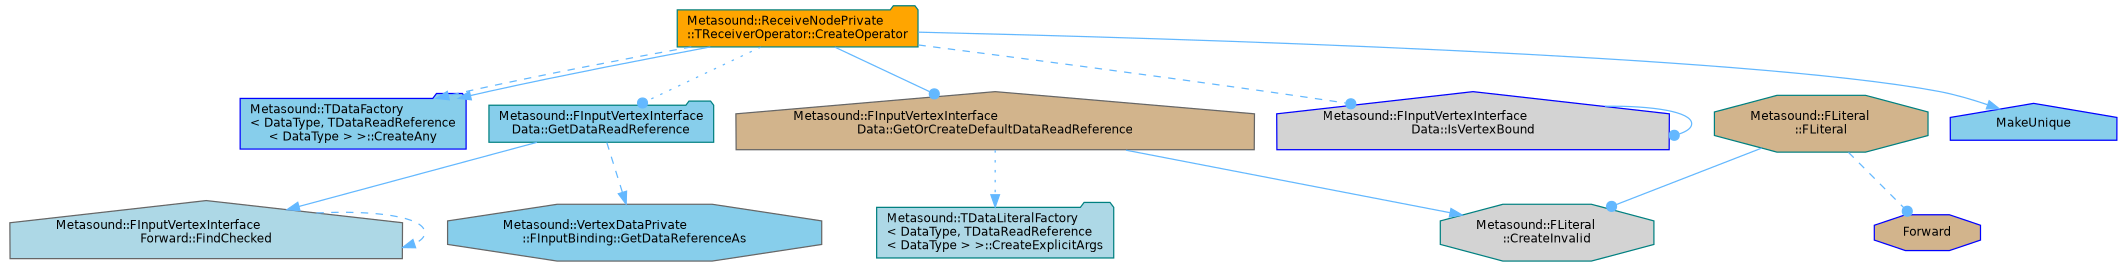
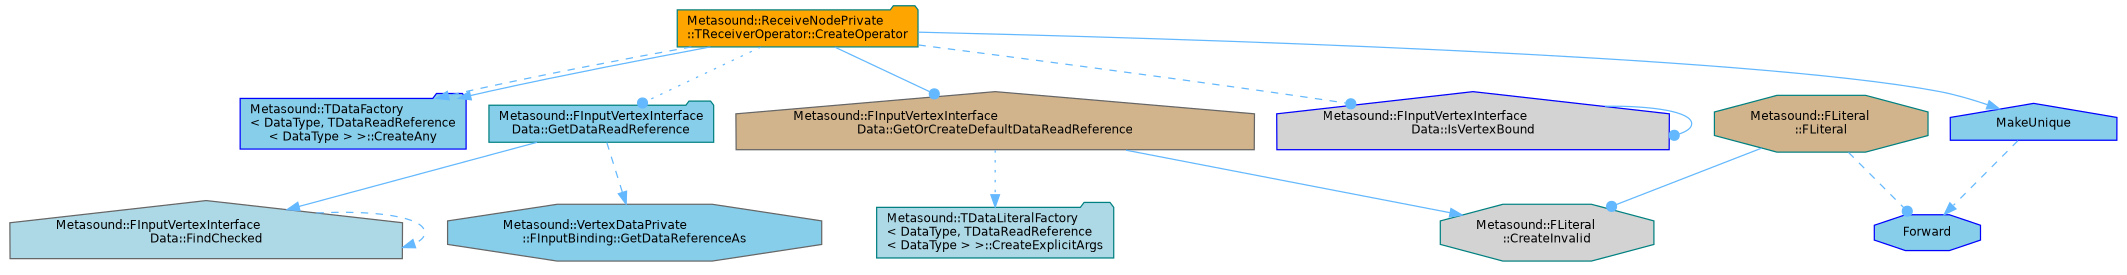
edge "MakeUnique" -> "Forward": added
node "Metasound::FInputVertexInterface Forward::FindChecked": label "Metasound::FInputVertexInterface Forward::FindChecked" -> "Metasound::FInputVertexInterface Data::FindChecked"
node "Forward": fillcolor tan -> skyblue
